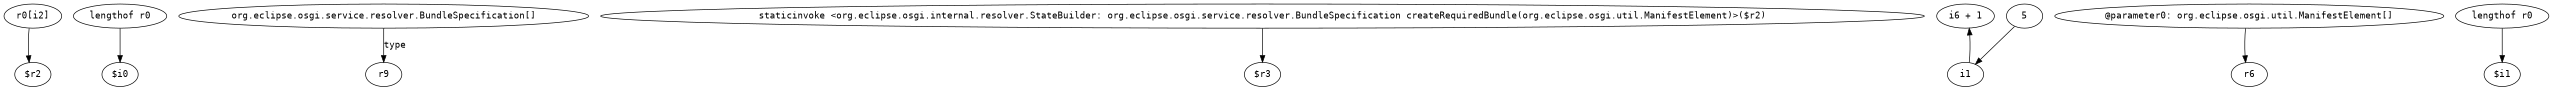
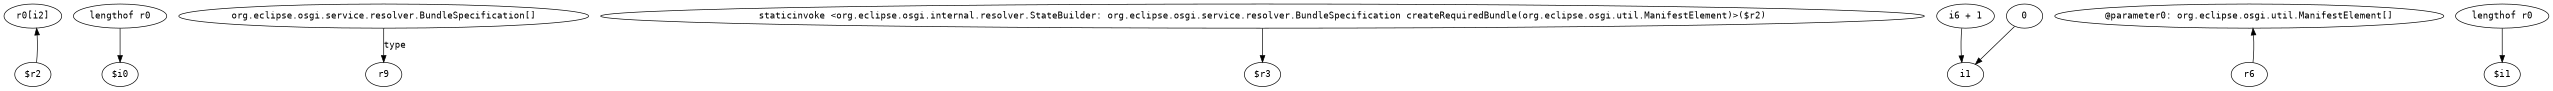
node "5": label "5" -> "0"
edge "r0[i2]" -> "$r2": reversed
edge "@parameter0: org.eclipse.osgi.util.ManifestElement[]" -> "r6": reversed
edge "i1" -> "i6 + 1": reversed
